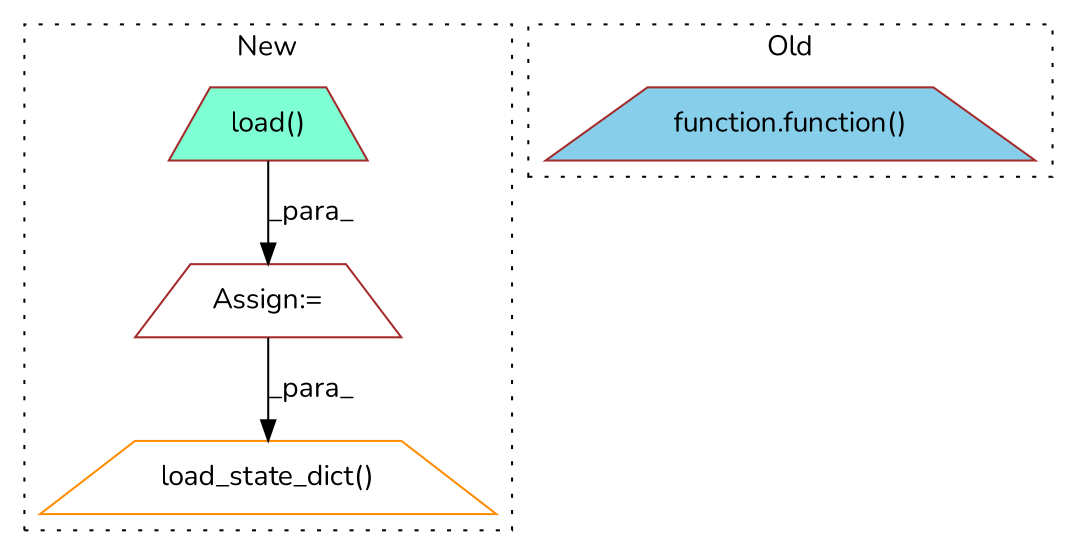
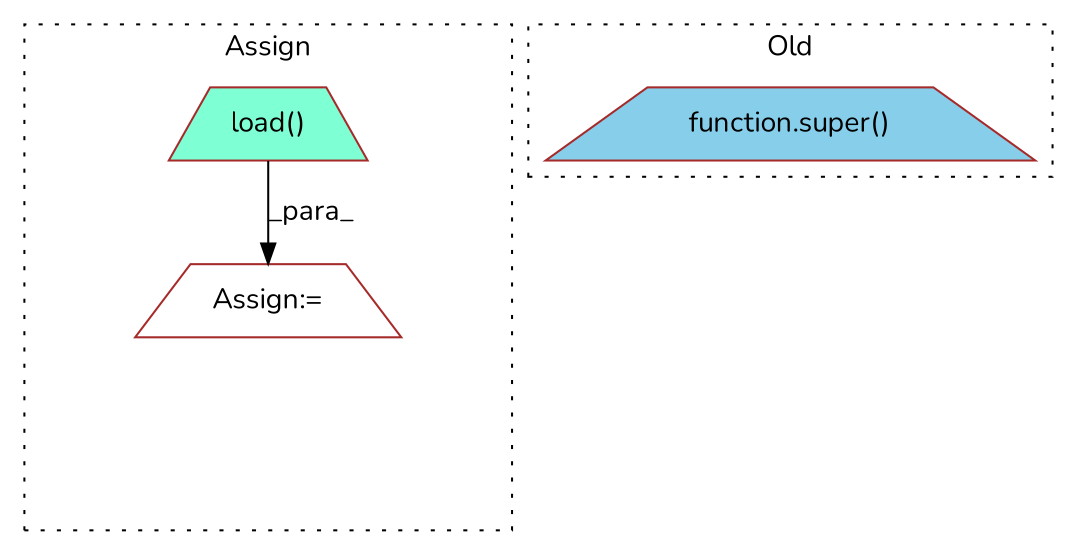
cluster "New": label "New" -> "Assign"
node "function.function()": label "function.function()" -> "function.super()"
node "load_state_dict()": removed
